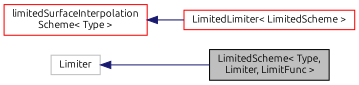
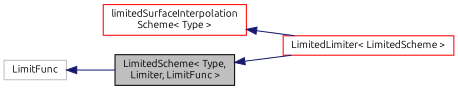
edge "LimitedLimiter< LimitedScheme >" -> "LimitedScheme< Type, Limiter, LimitFunc >": added
node "Limiter": label "Limiter" -> "LimitFunc"
